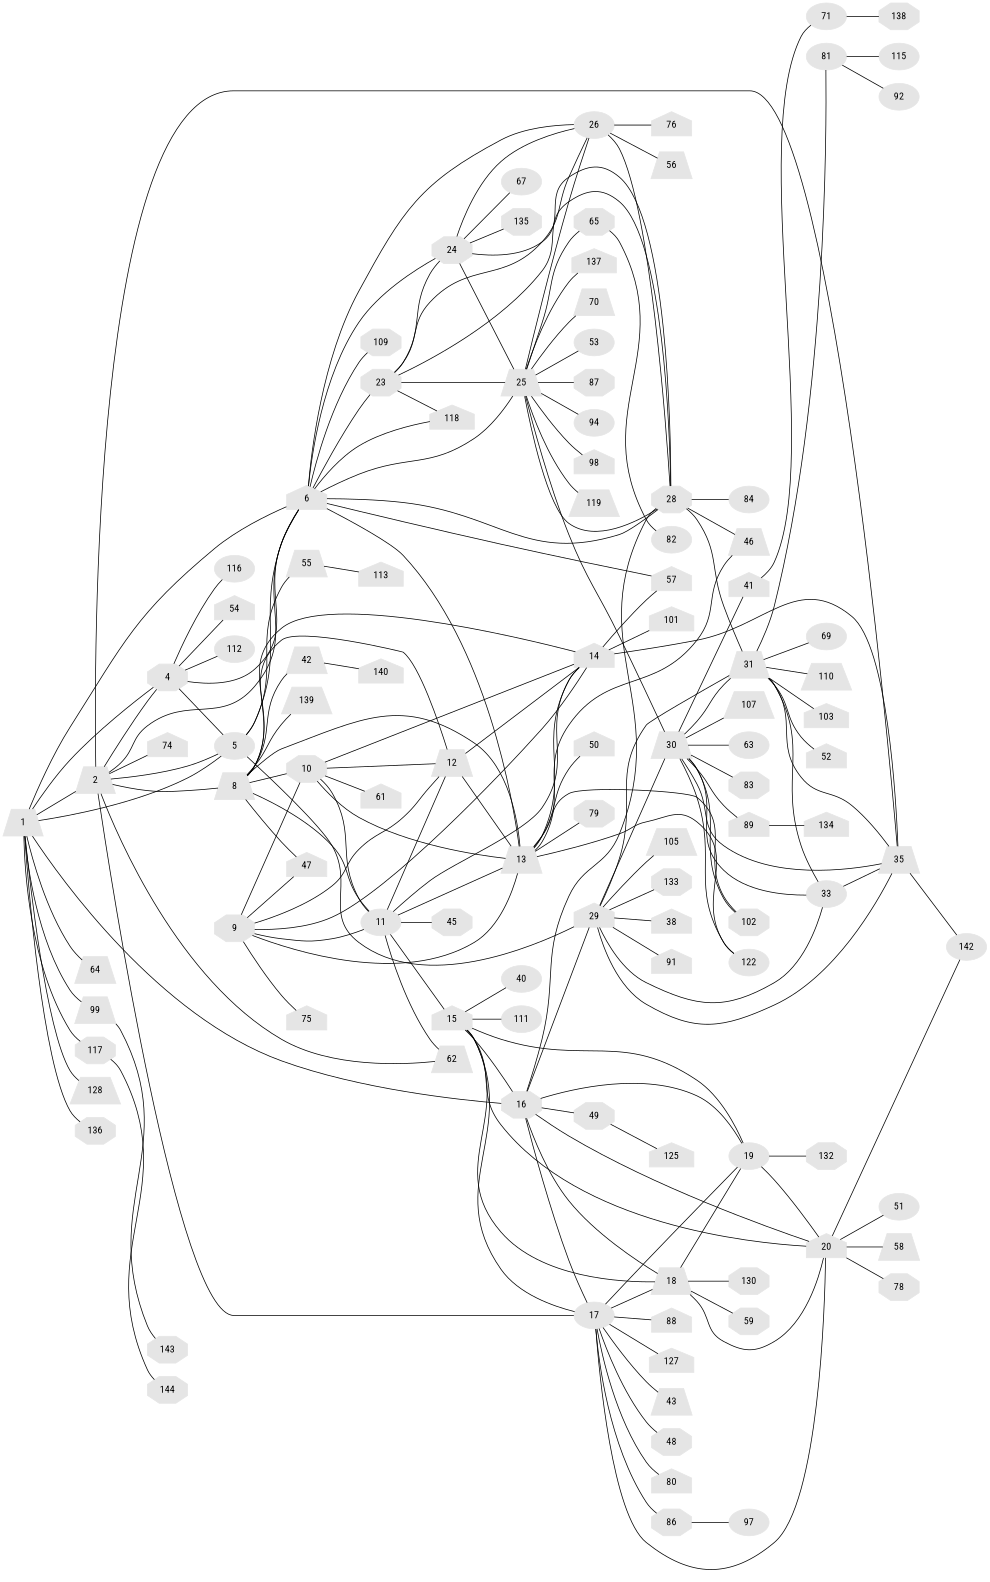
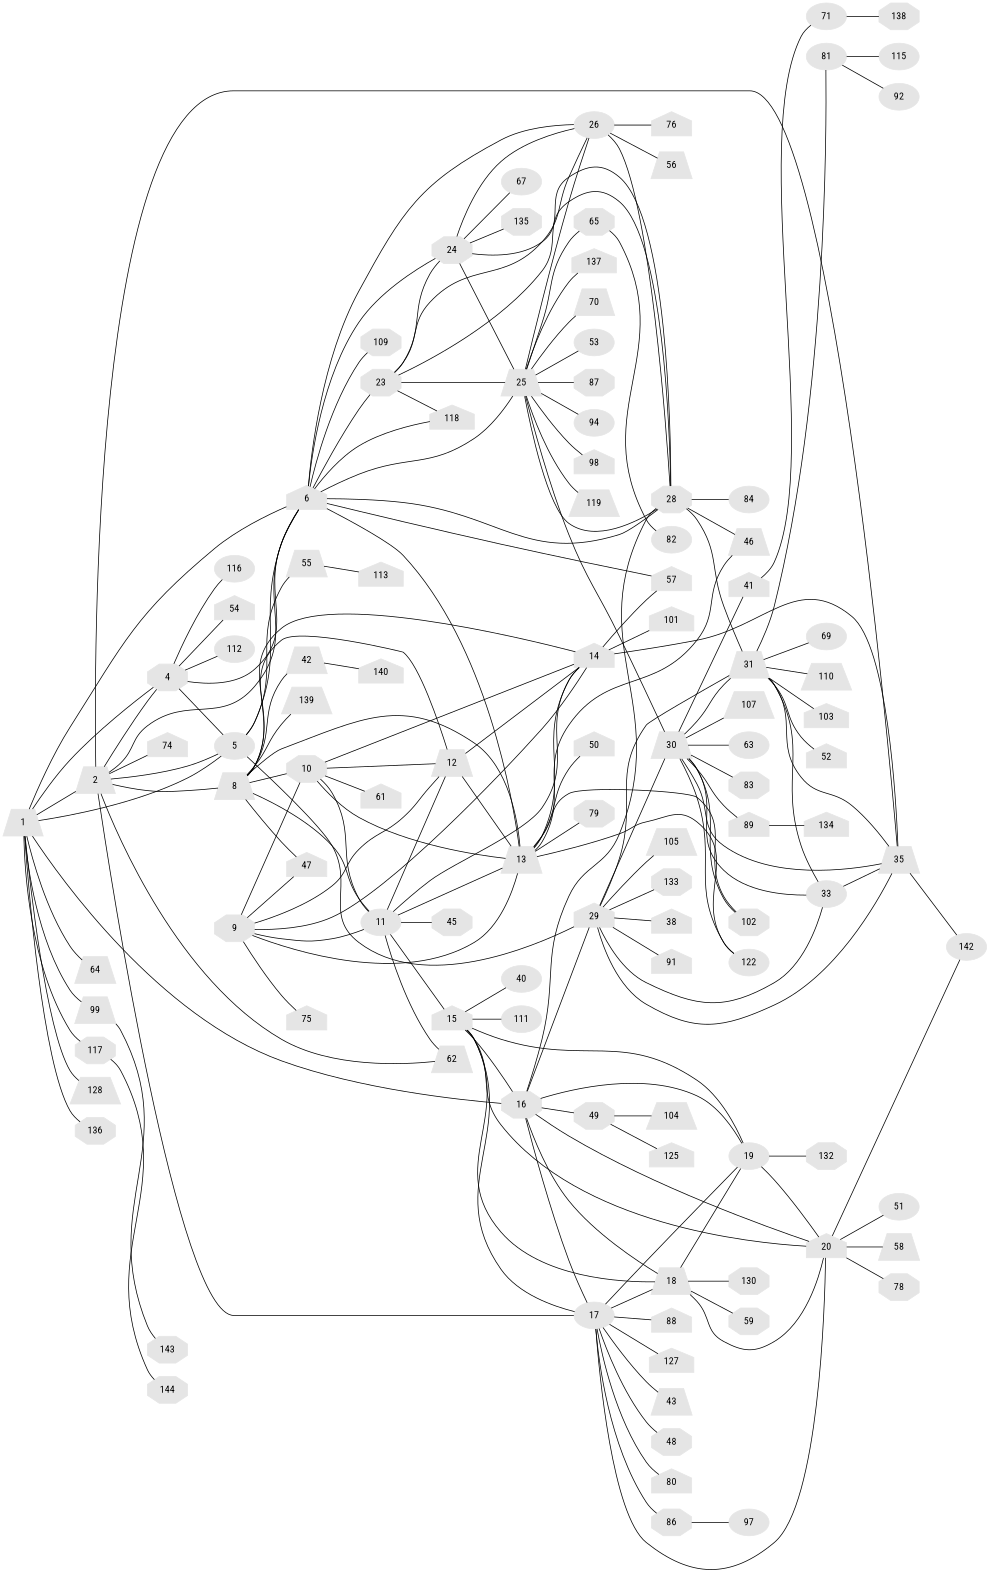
node "104": added
